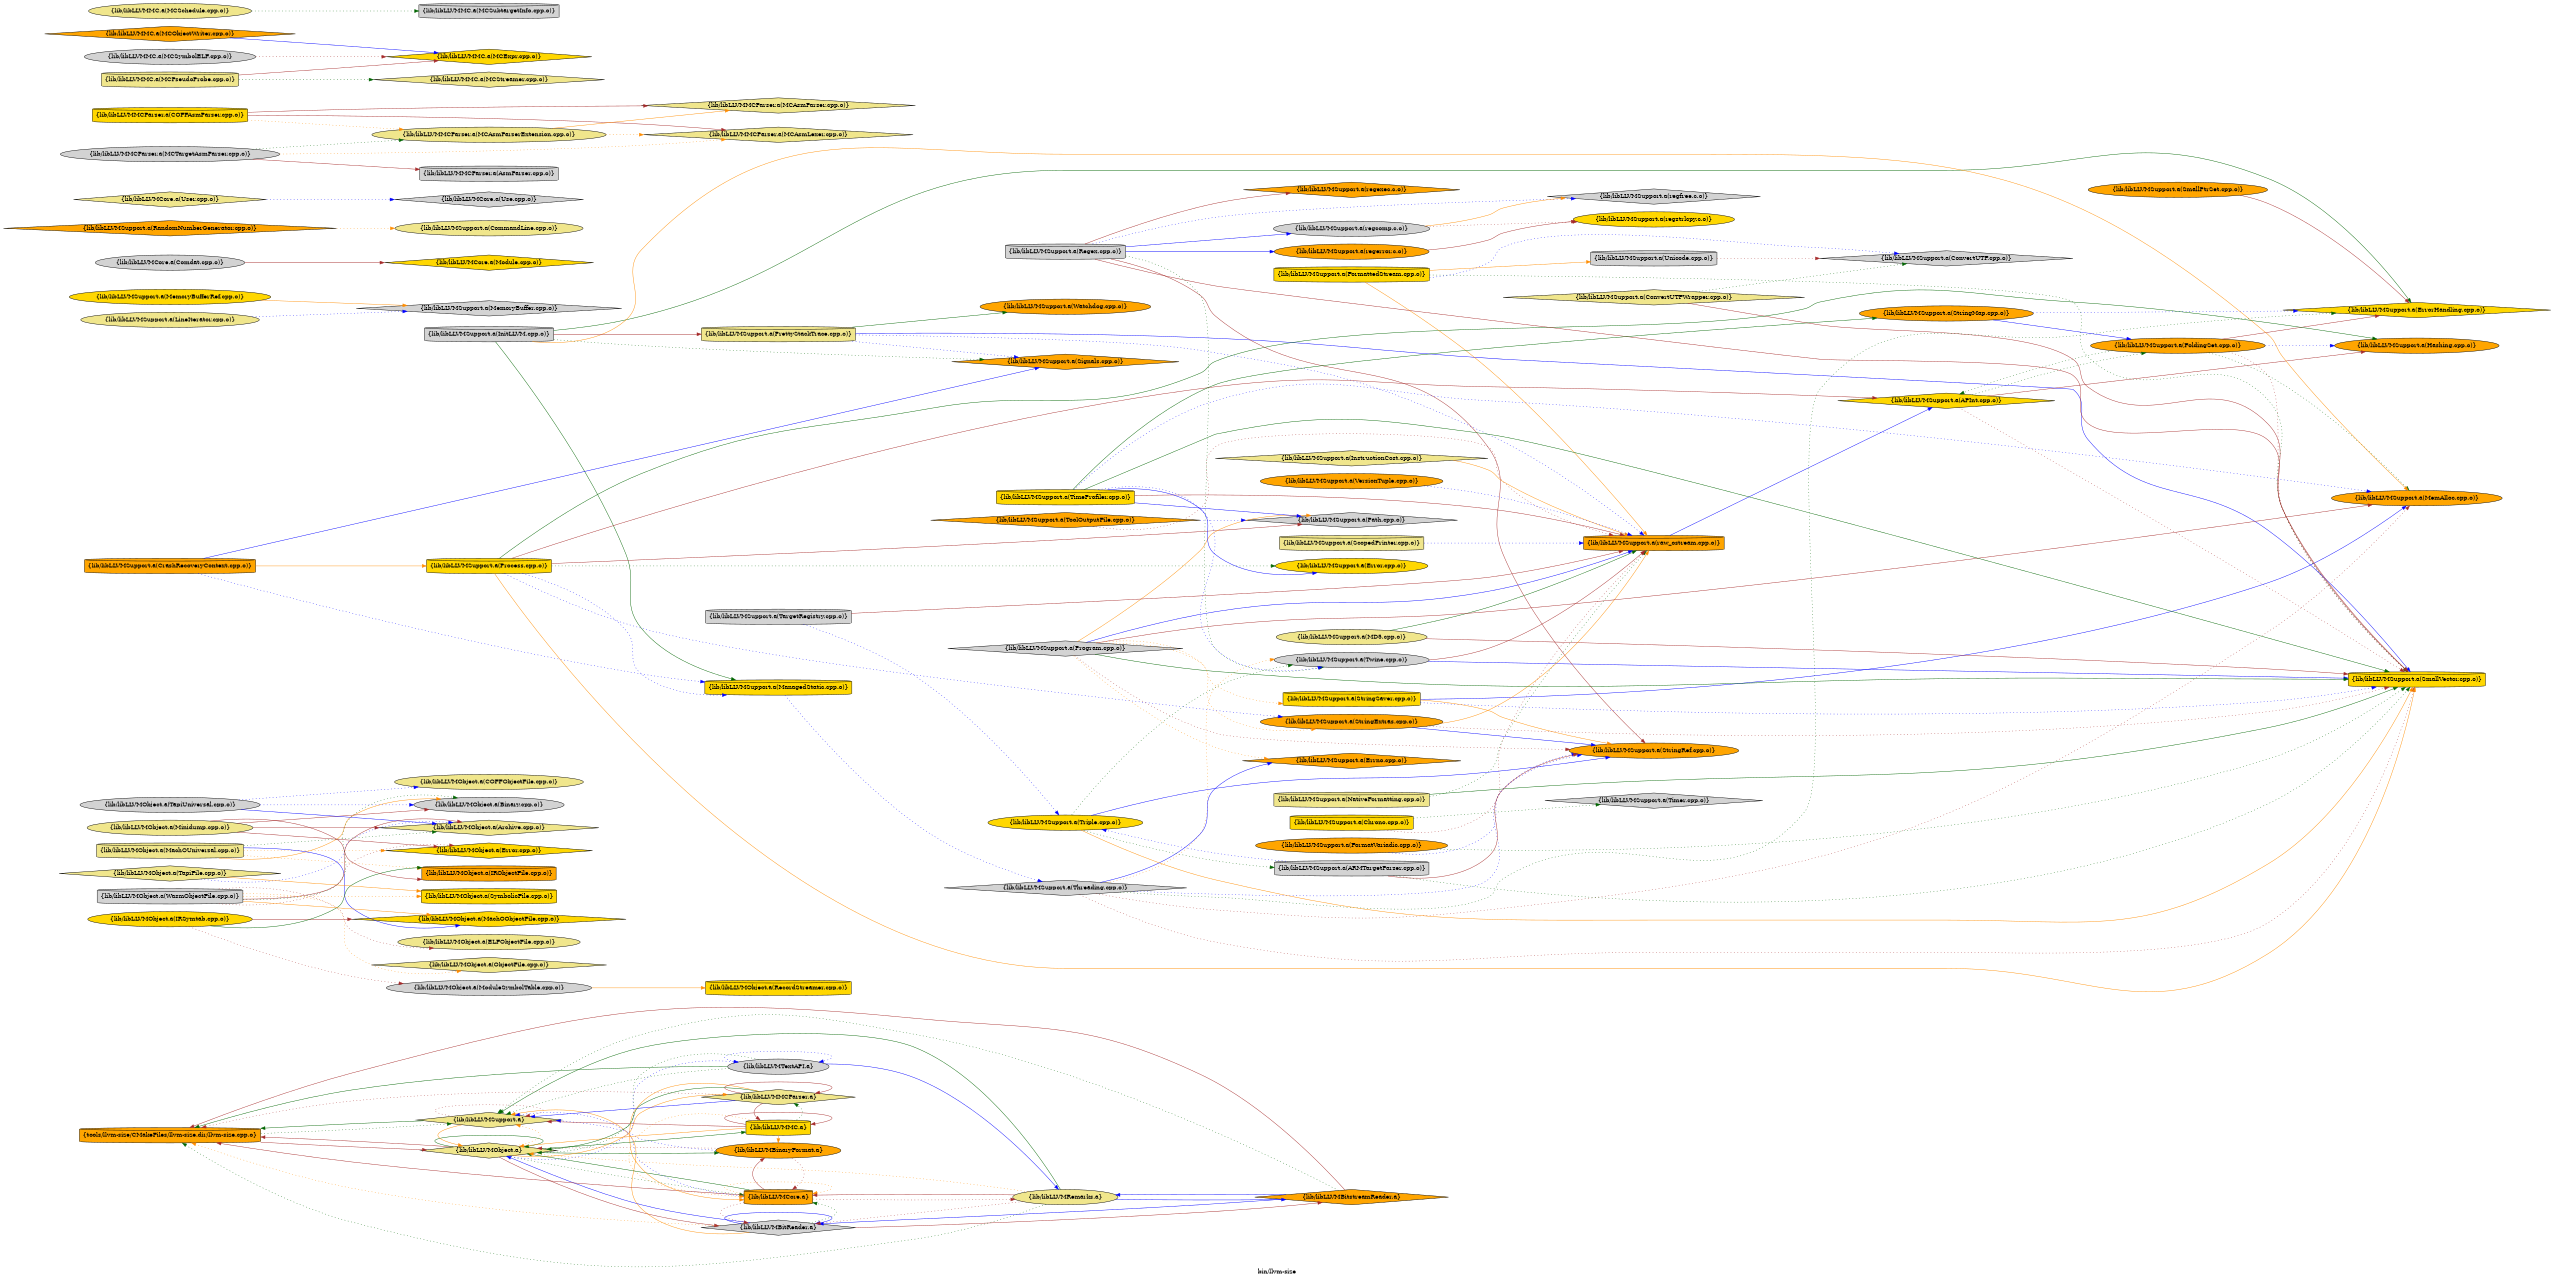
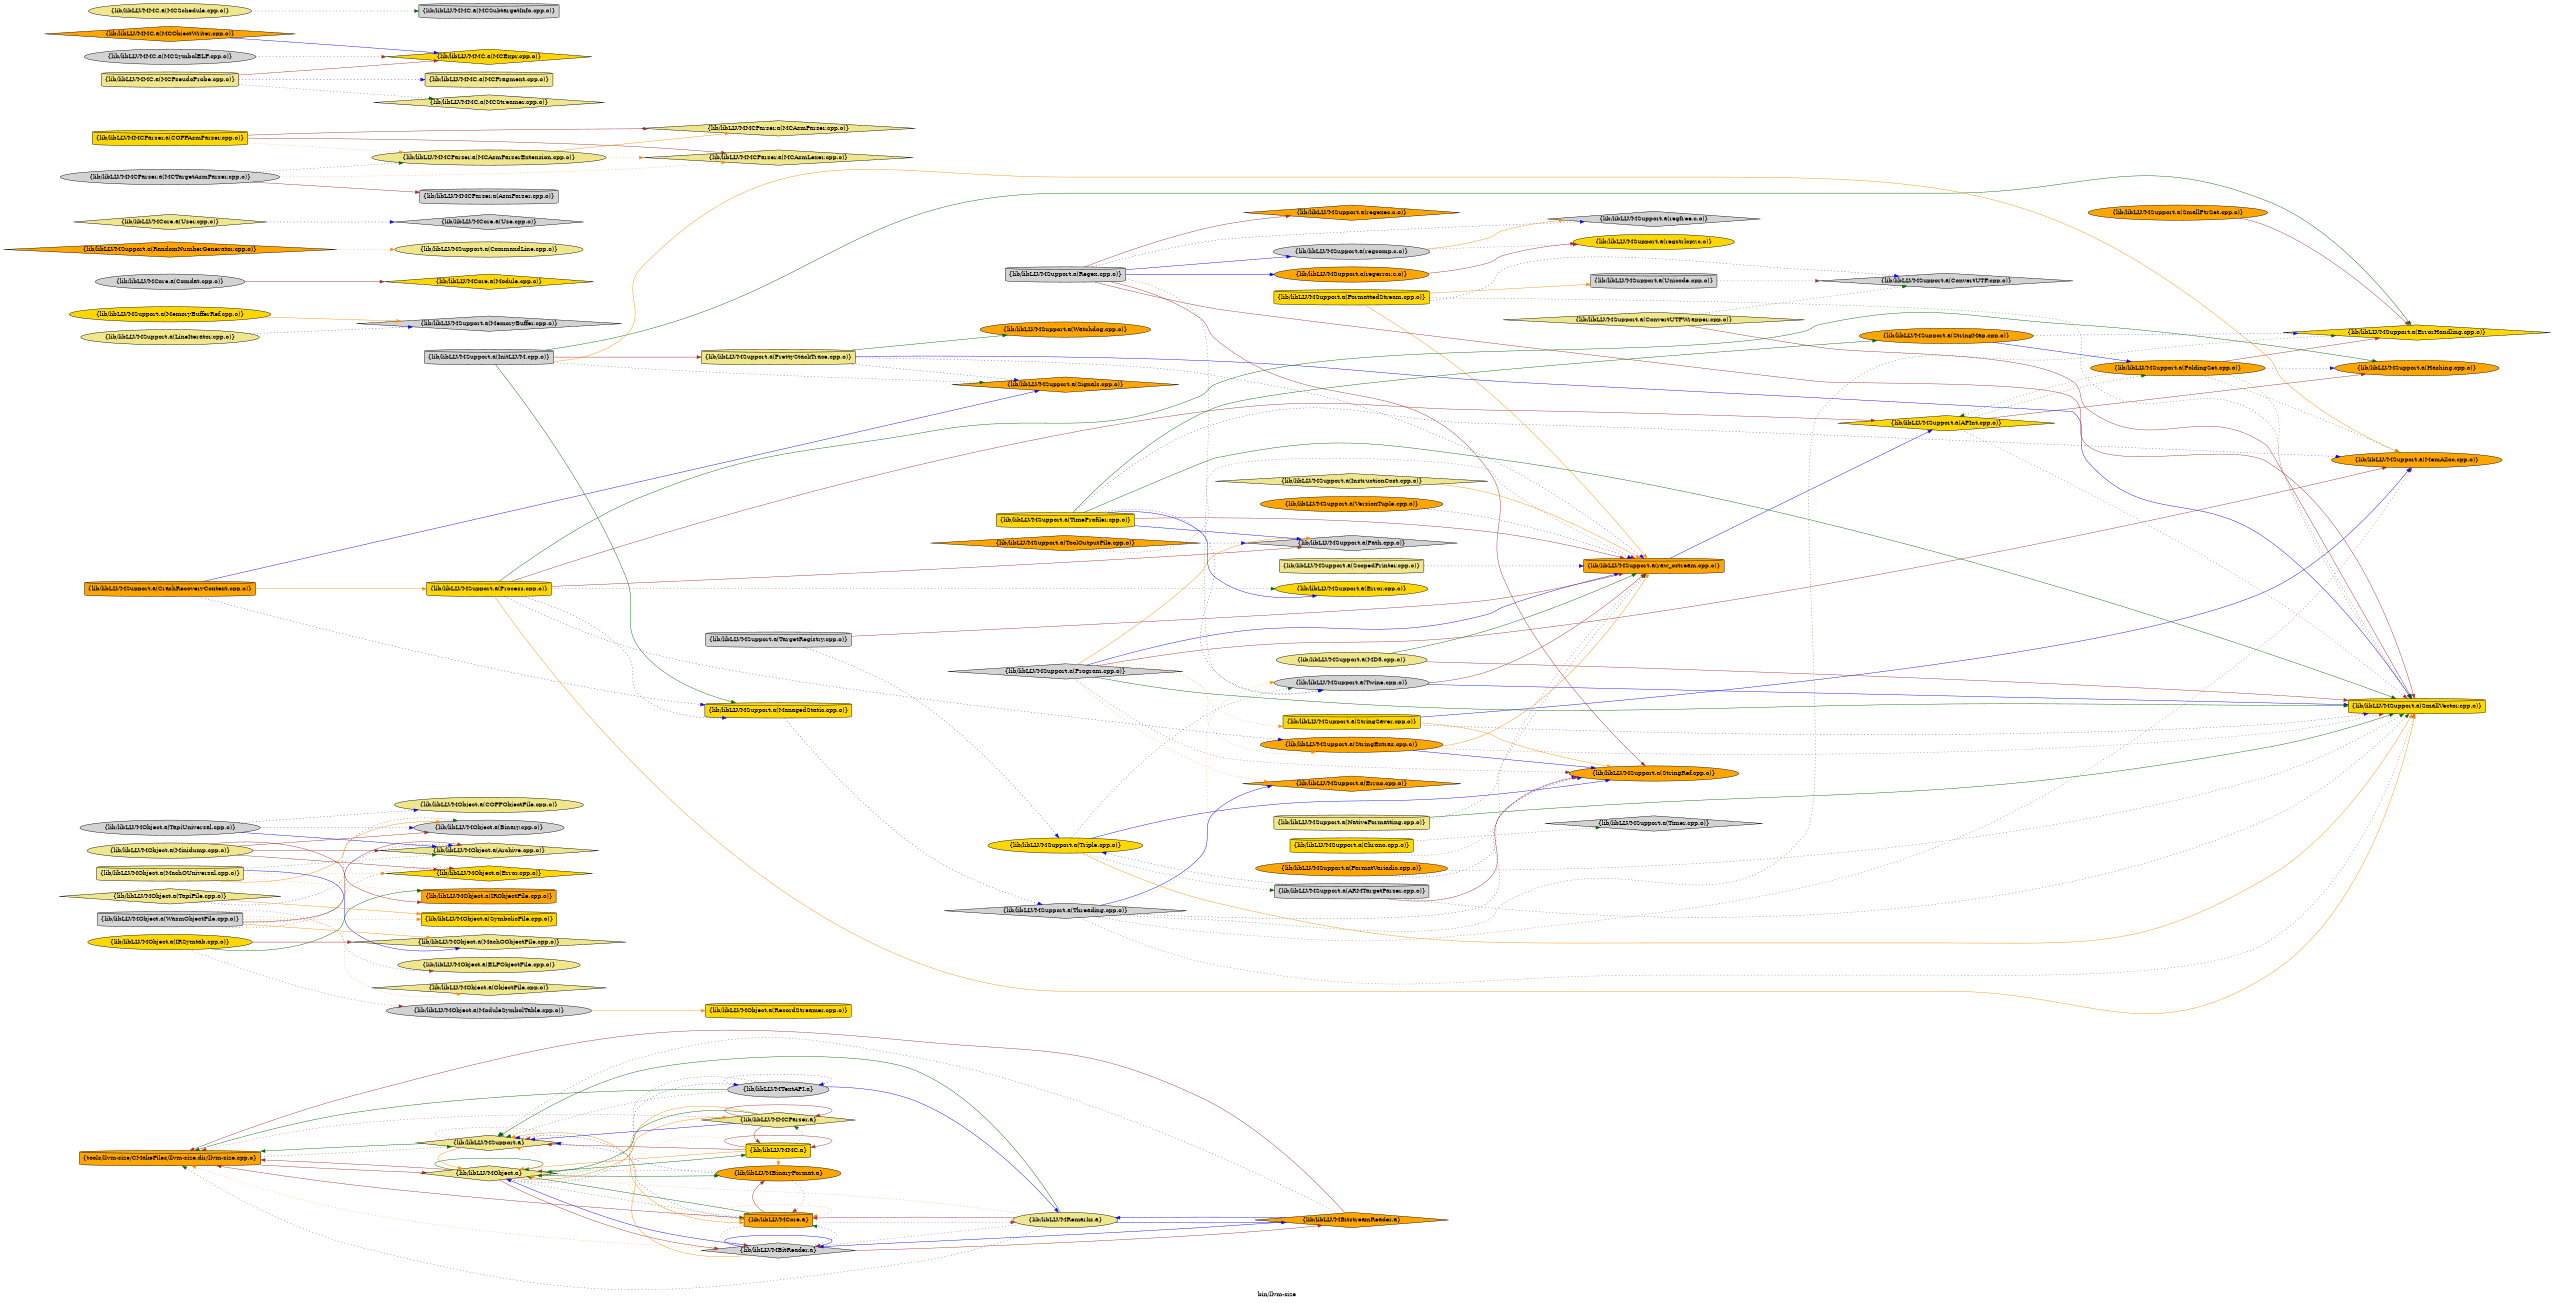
node "{lib/libLLVMMC.a(MCFragment.cpp.o)}": added
node "{lib/libLLVMObject.a(MachOObjectFile.cpp.o)}": fillcolor gold -> khaki
